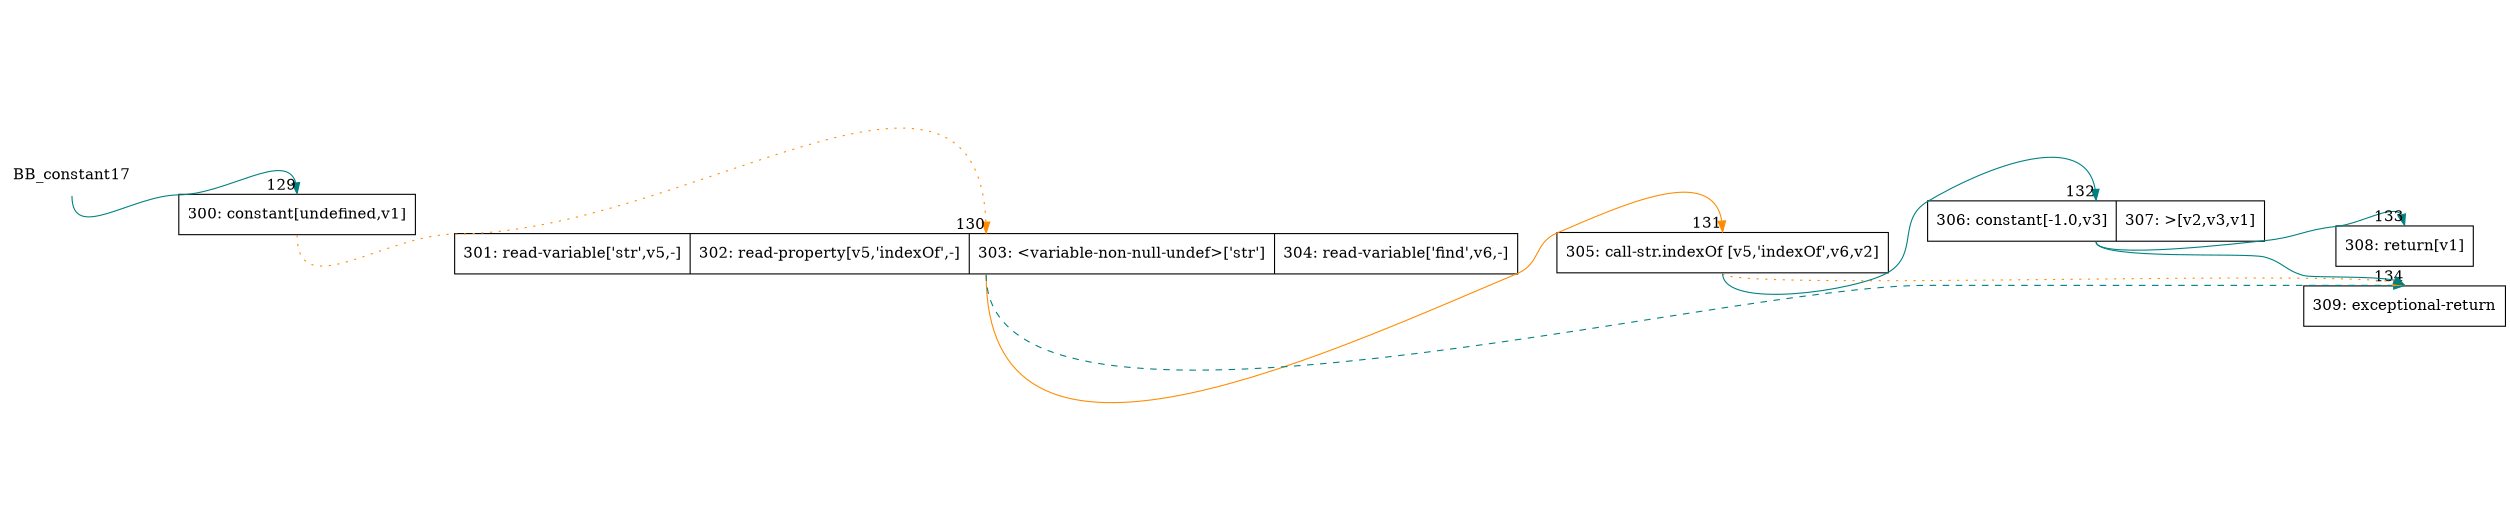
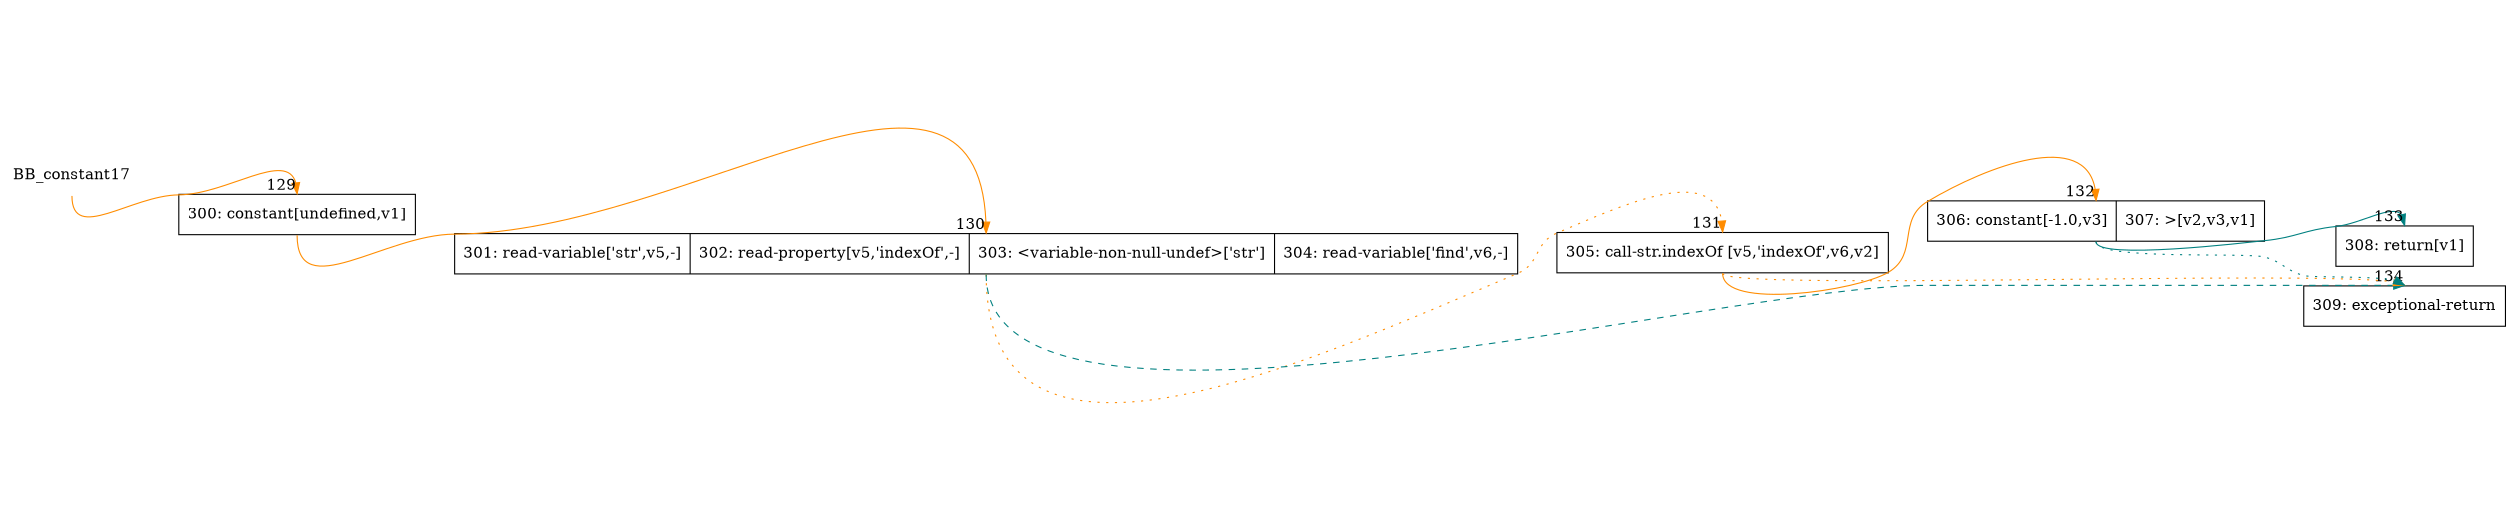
edge "300: constant[undefined,v1]" -> "301: read-variable['str',v5,-]": style dotted -> solid
edge "BB_constant17" -> "300: constant[undefined,v1]": color teal -> darkorange
edge "305: call-str.indexOf [v5,'indexOf',v6,v2]" -> "306: constant[-1.0,v3]": color teal -> darkorange
edge "306: constant[-1.0,v3]" -> "309: exceptional-return": style solid -> dotted
edge "301: read-variable['str',v5,-]" -> "305: call-str.indexOf [v5,'indexOf',v6,v2]": style solid -> dotted
